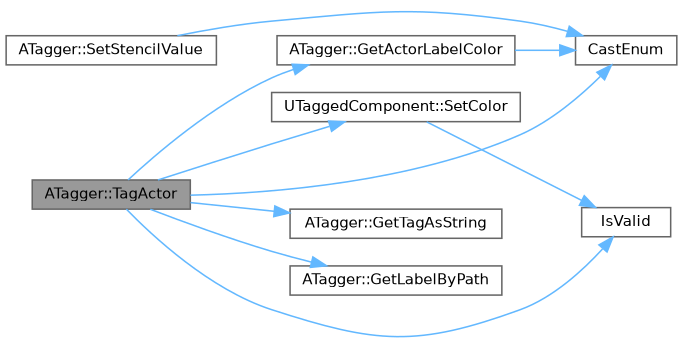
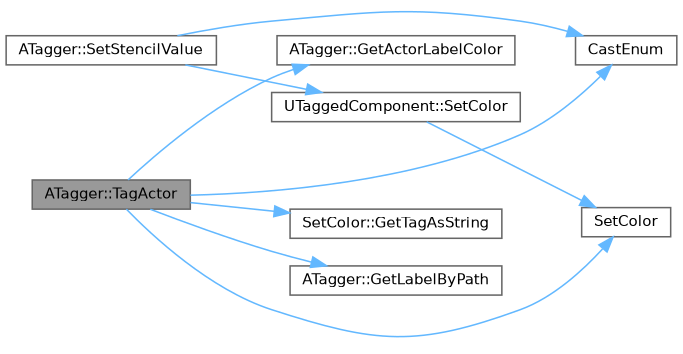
edge "ATagger::GetActorLabelColor" -> "CastEnum": removed
edge "ATagger::TagActor" -> "UTaggedComponent::SetColor": now "ATagger::SetStencilValue" -> "UTaggedComponent::SetColor"
node "IsValid": label "IsValid" -> "SetColor"
node "ATagger::GetTagAsString": label "ATagger::GetTagAsString" -> "SetColor::GetTagAsString"
